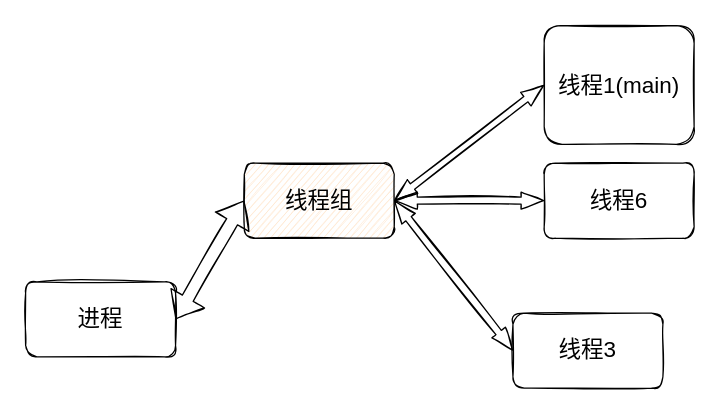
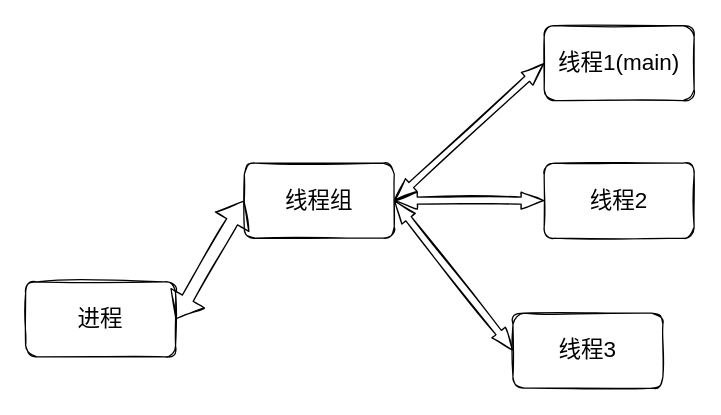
node "线程1(main)": size 150x119 -> 150x75
node "线程组": fillcolor #ffe6cc -> #ffffff
node "线程6": label "线程6" -> "线程2"
